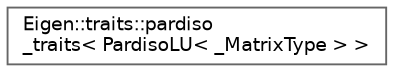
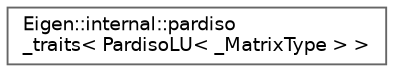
node "Eigen::traits::pardiso _traits< PardisoLU< _MatrixType > >": label "Eigen::traits::pardiso _traits< PardisoLU< _MatrixType > >" -> "Eigen::internal::pardiso _traits< PardisoLU< _MatrixType > >"
